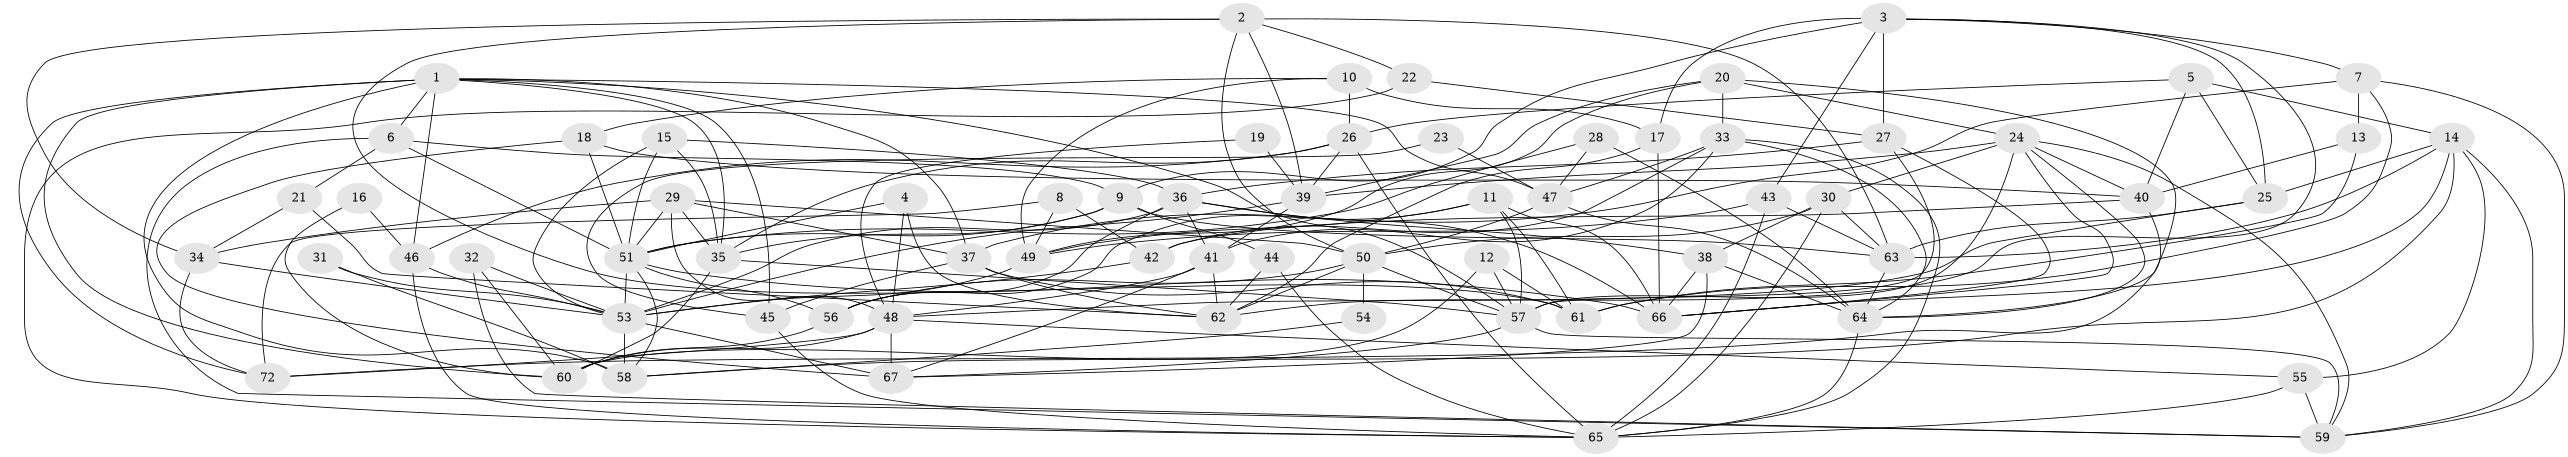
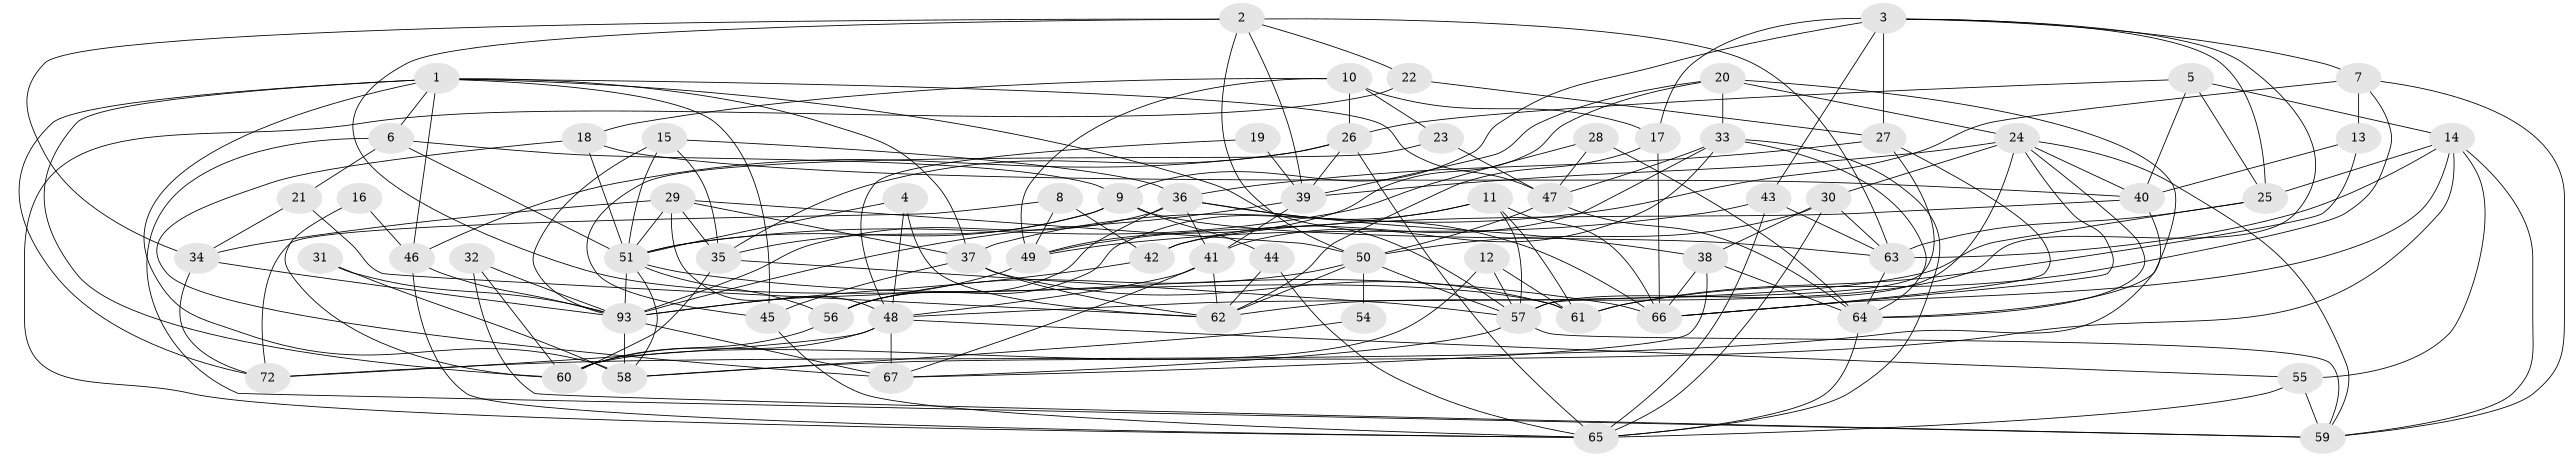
edge "1" -- "35": removed
edge "10" -- "23": added
node "53": label "53" -> "93"
